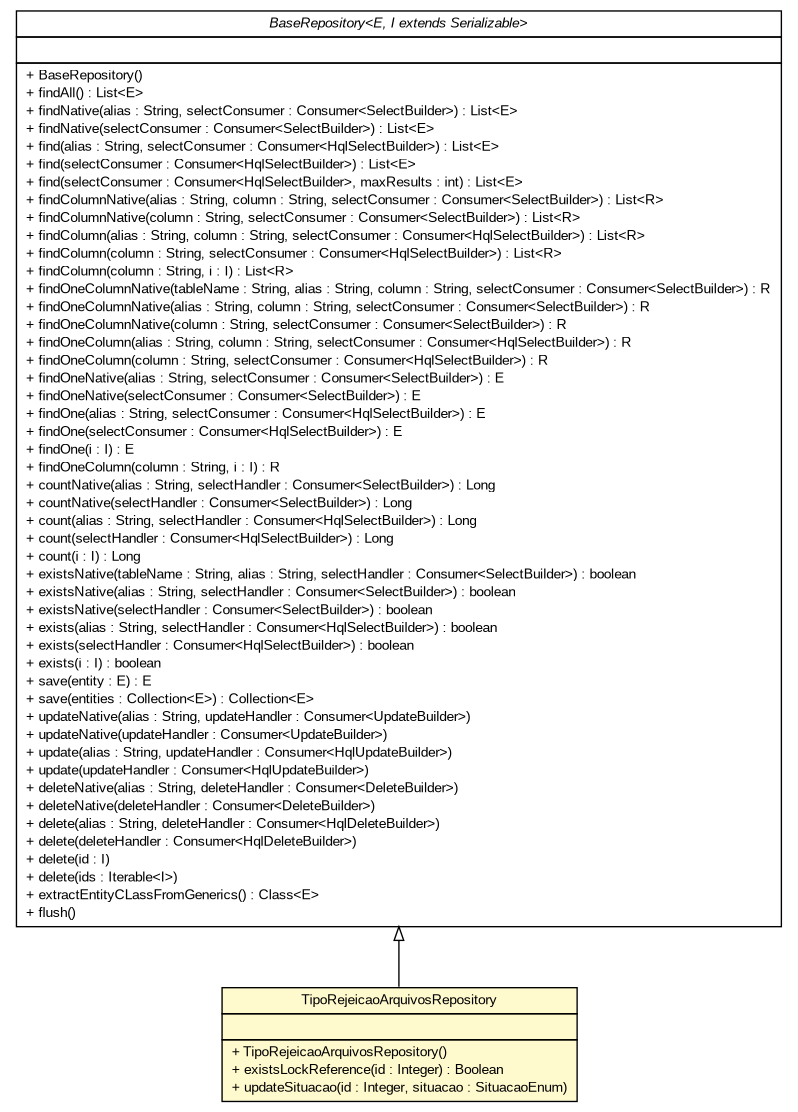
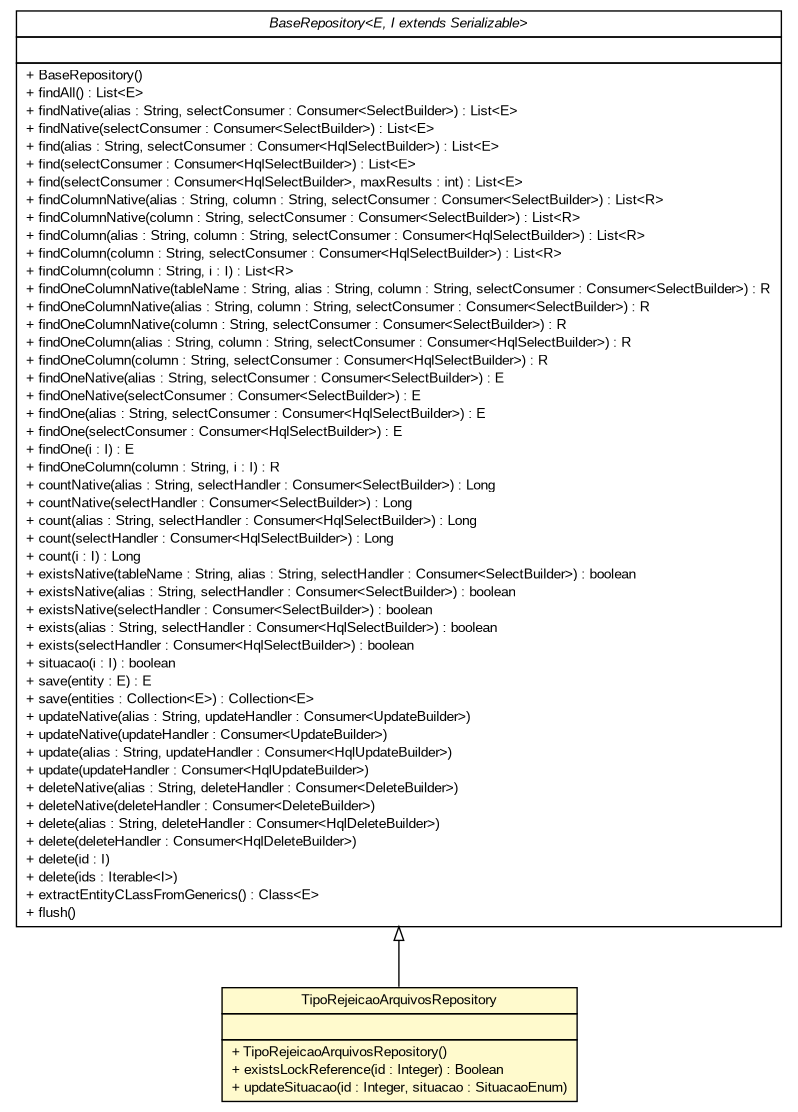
node "BaseRepository<E, I extends Serializable>": text "+ exists(i : I) : boolean" -> "+ situacao(i : I) : boolean"
